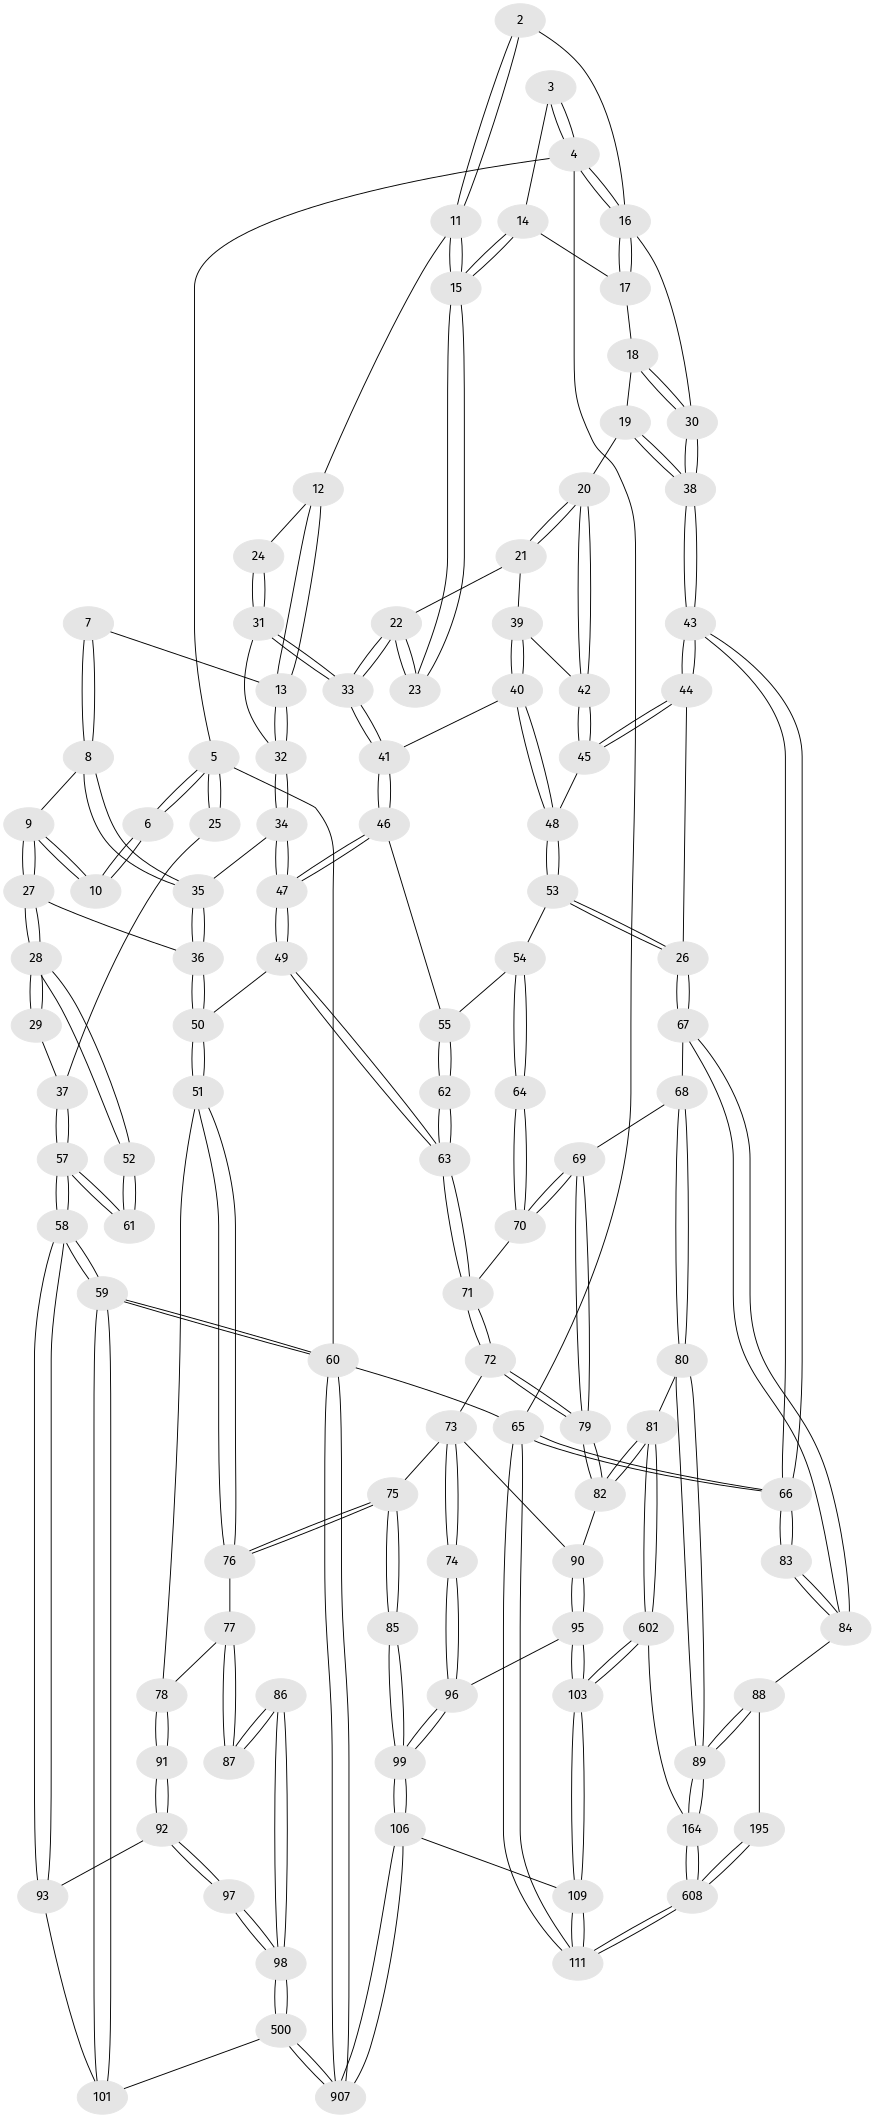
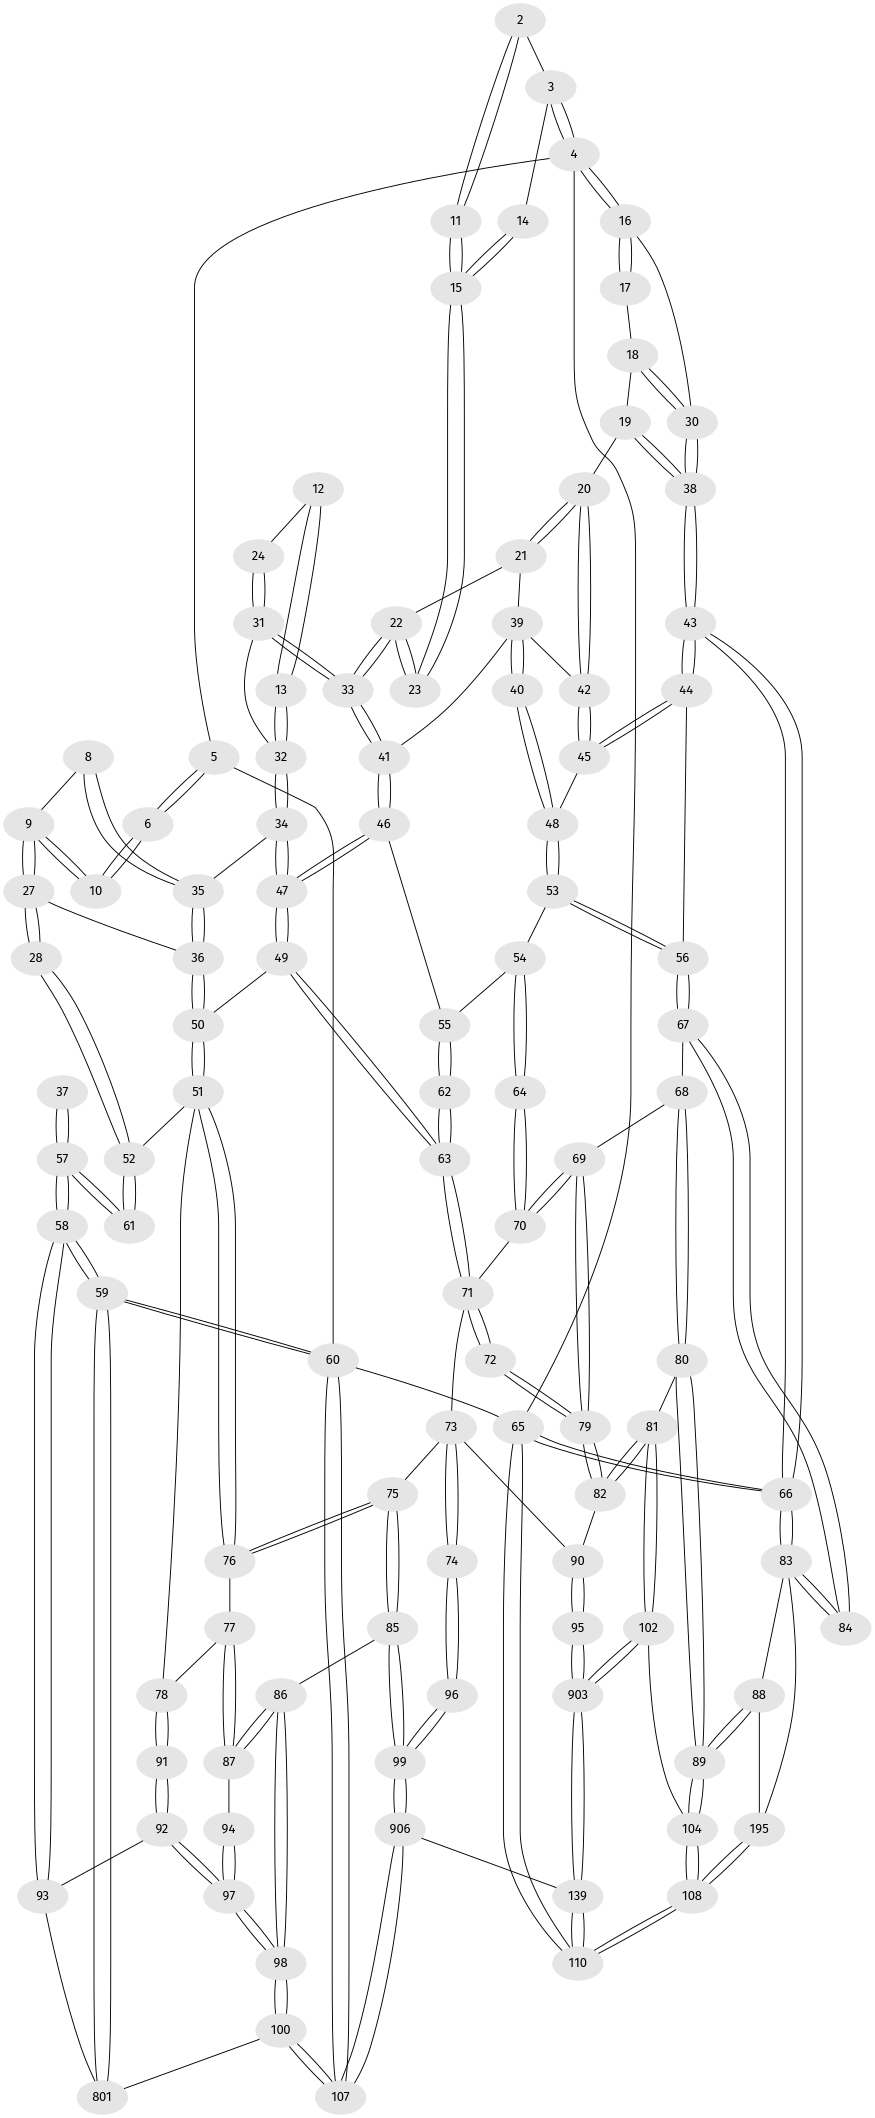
edge "2" -- "16": now "2" -- "3"
edge "14" -- "17": removed
edge "11" -- "12": removed
node "7": removed
edge "40" -- "41": now "39" -- "41"
node "25": removed
node "26": label "26" -> "56"
node "29": removed
edge "51" -- "52": added
edge "72" -- "73": now "71" -- "73"
node "602": label "602" -> "102"
edge "85" -- "86": added
edge "84" -- "88": now "83" -- "88"
edge "95" -- "96": removed
node "103": label "103" -> "903"
edge "83" -- "195": added
node "94": added
node "106": label "106" -> "906"
node "164": label "164" -> "104"
node "109": label "109" -> "139"
node "608": label "608" -> "108"
node "111": label "111" -> "110"
node "500": label "500" -> "100"
node "101": label "101" -> "801"
node "907": label "907" -> "107"
